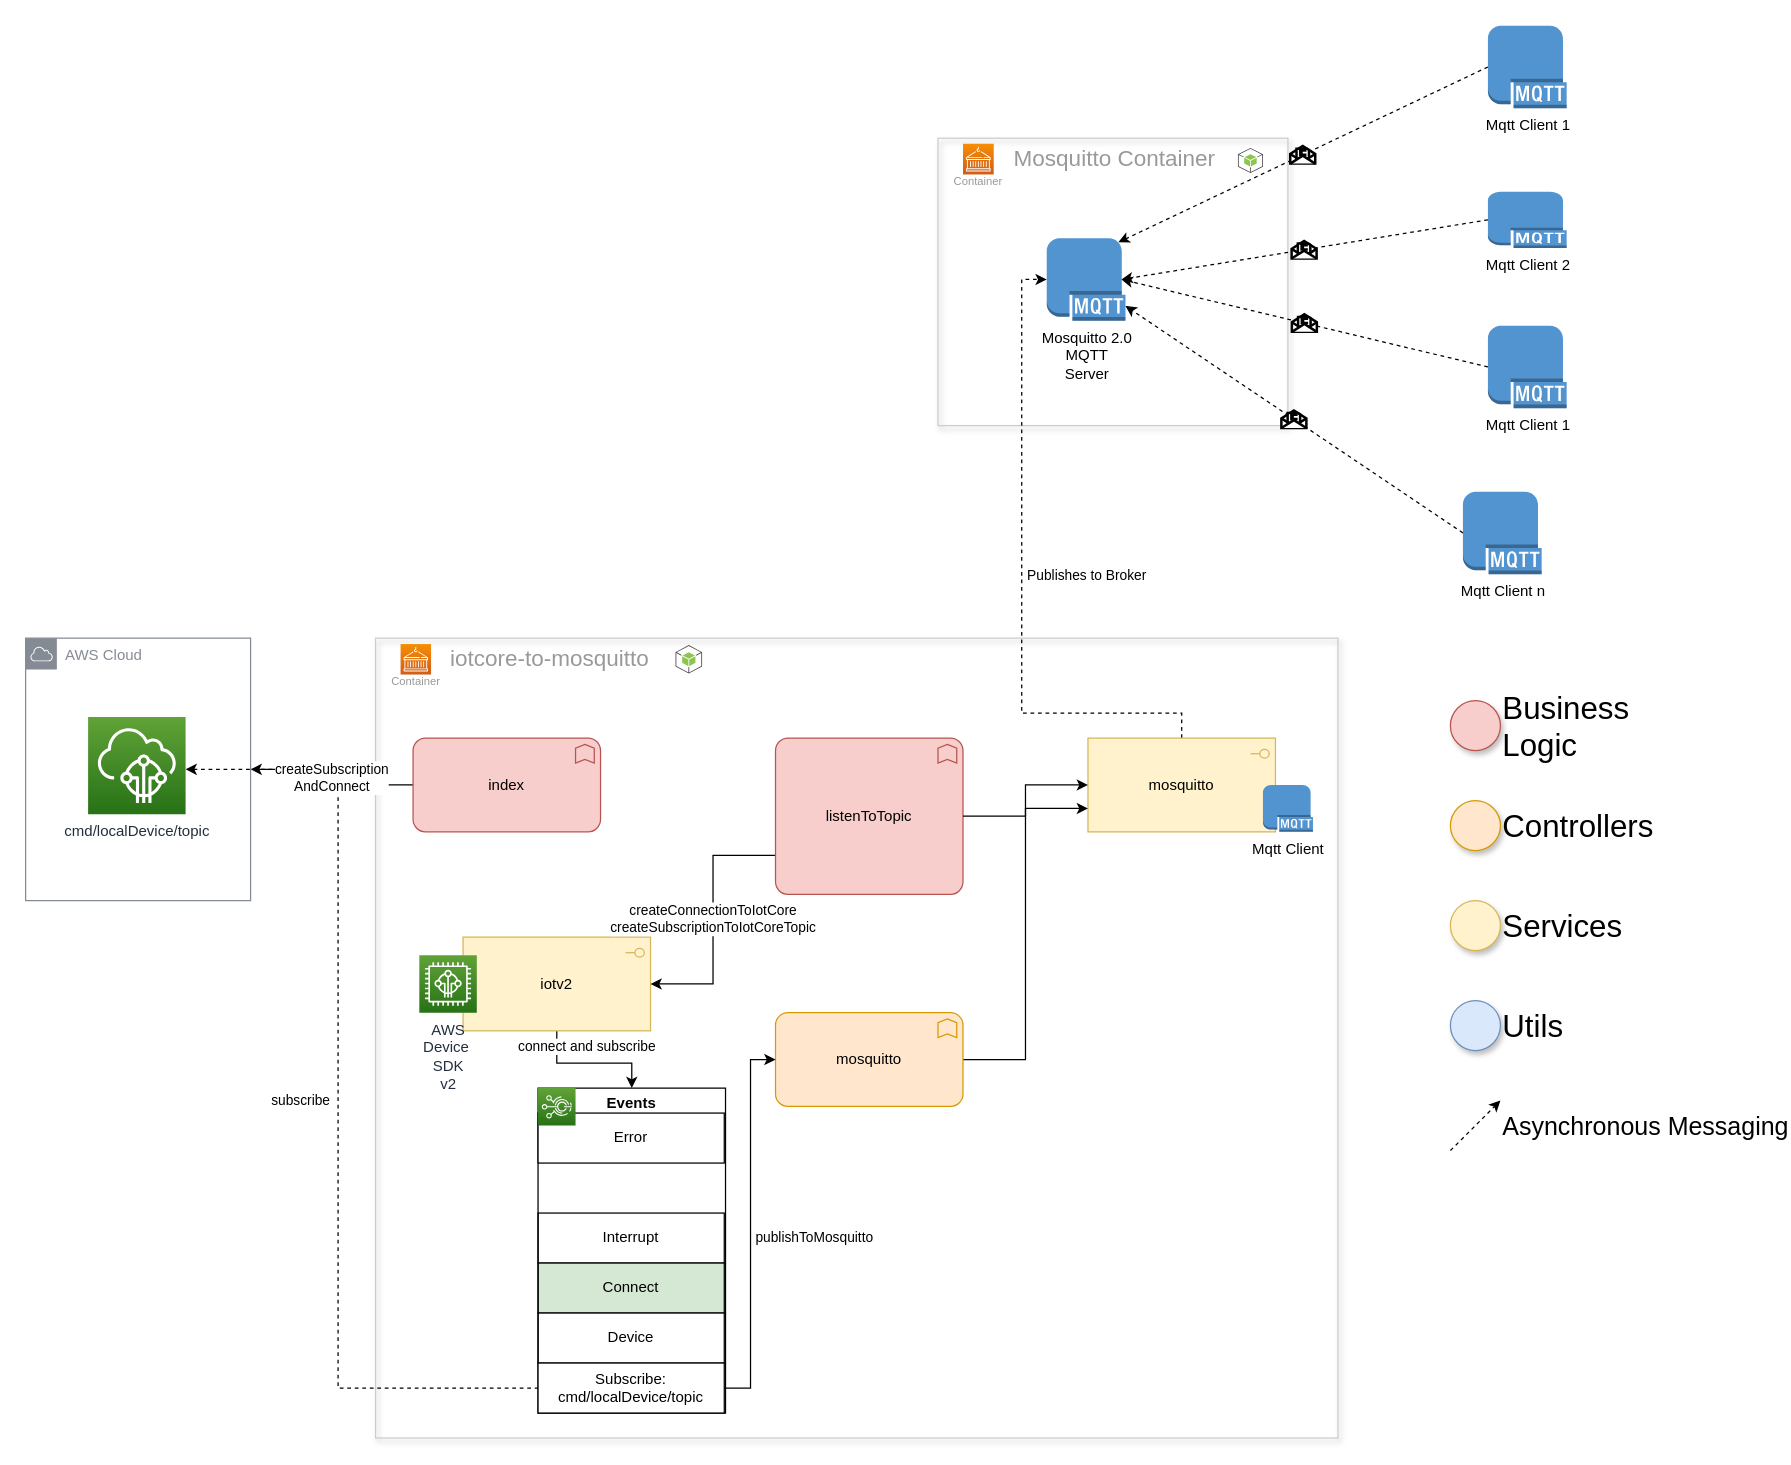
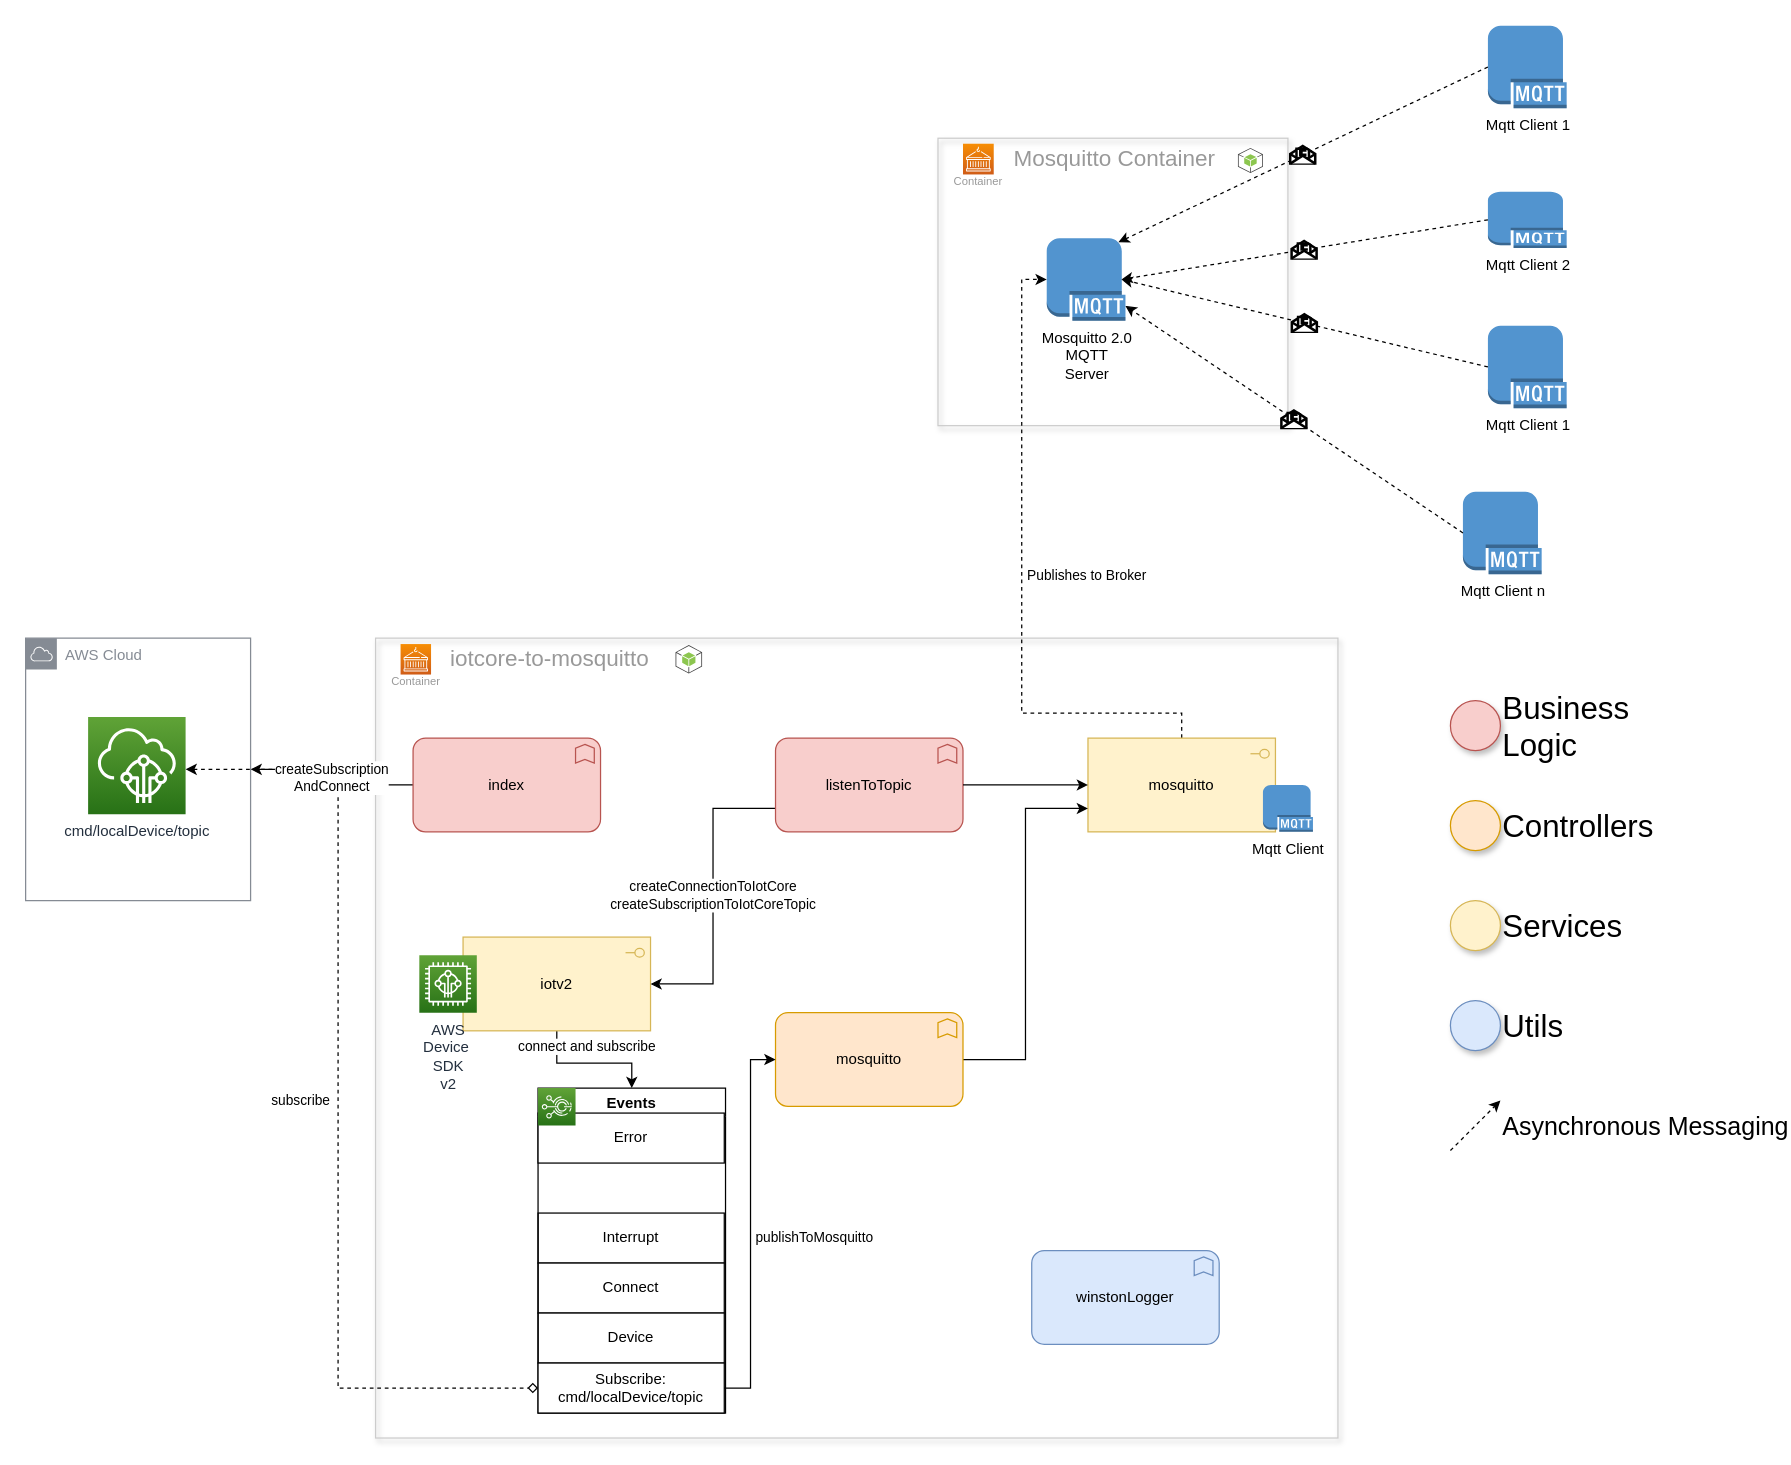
node "listenToTopic": size 188x156 -> 188x94
node "Connect": fillcolor #d5e8d4 -> #ffffff
node "winstonLogger": added
edge "Subscribe: cmd/localDevice/topic" -> "cmd/localDevice/topic": arrowhead none -> diamond
